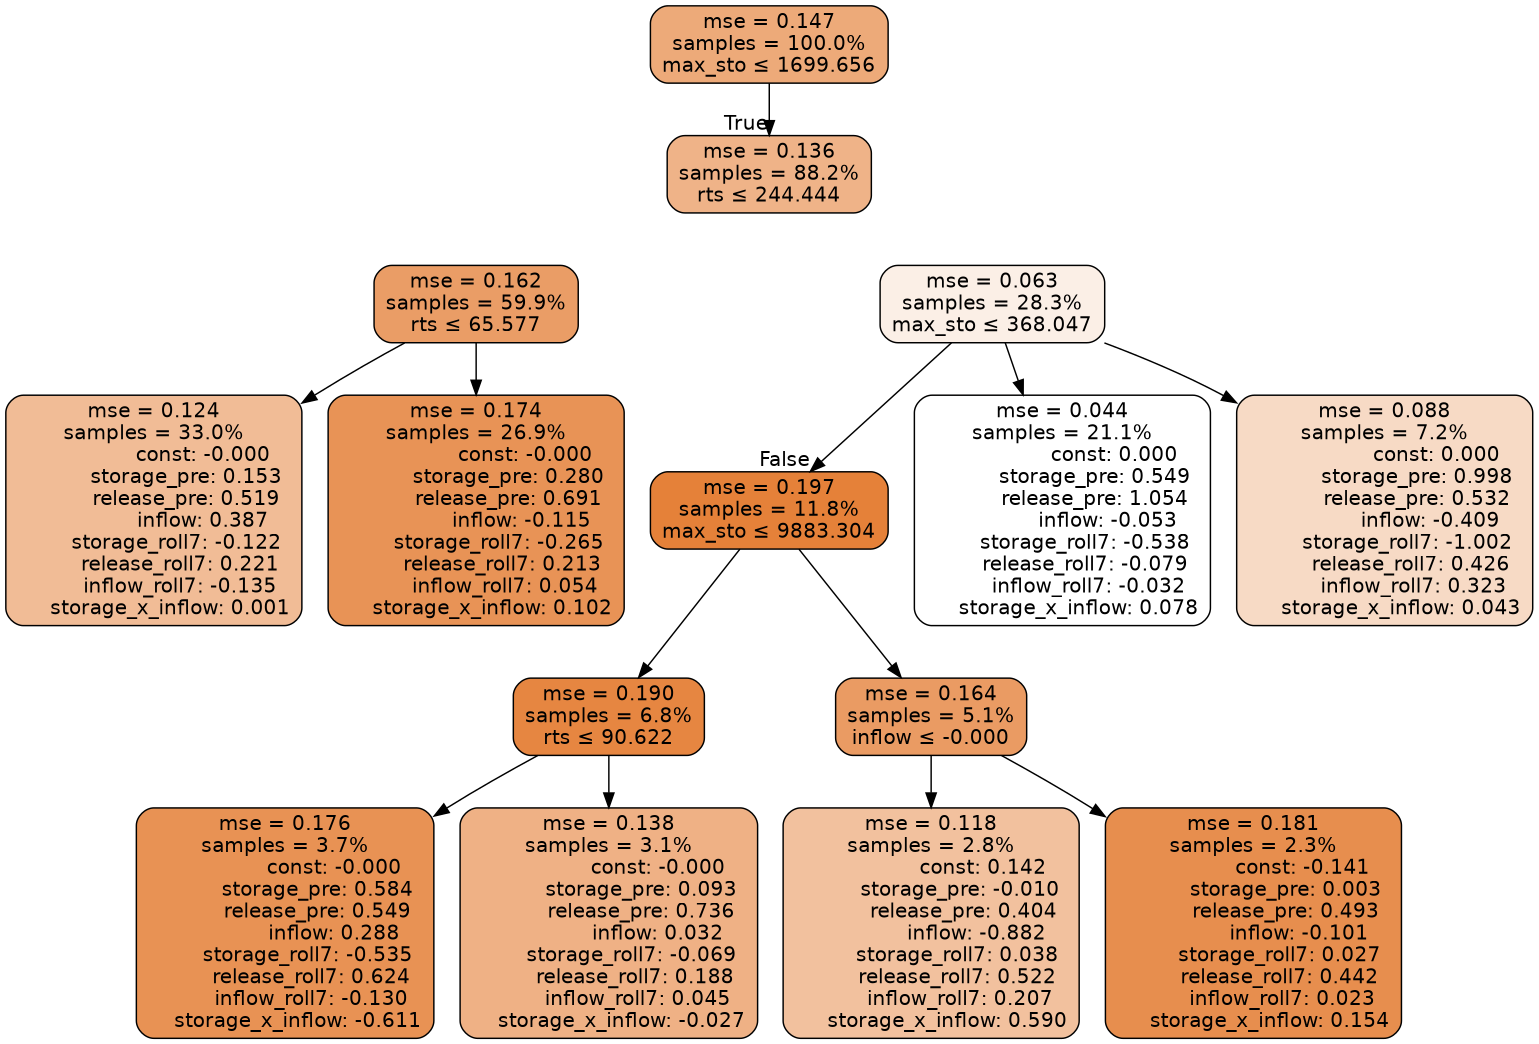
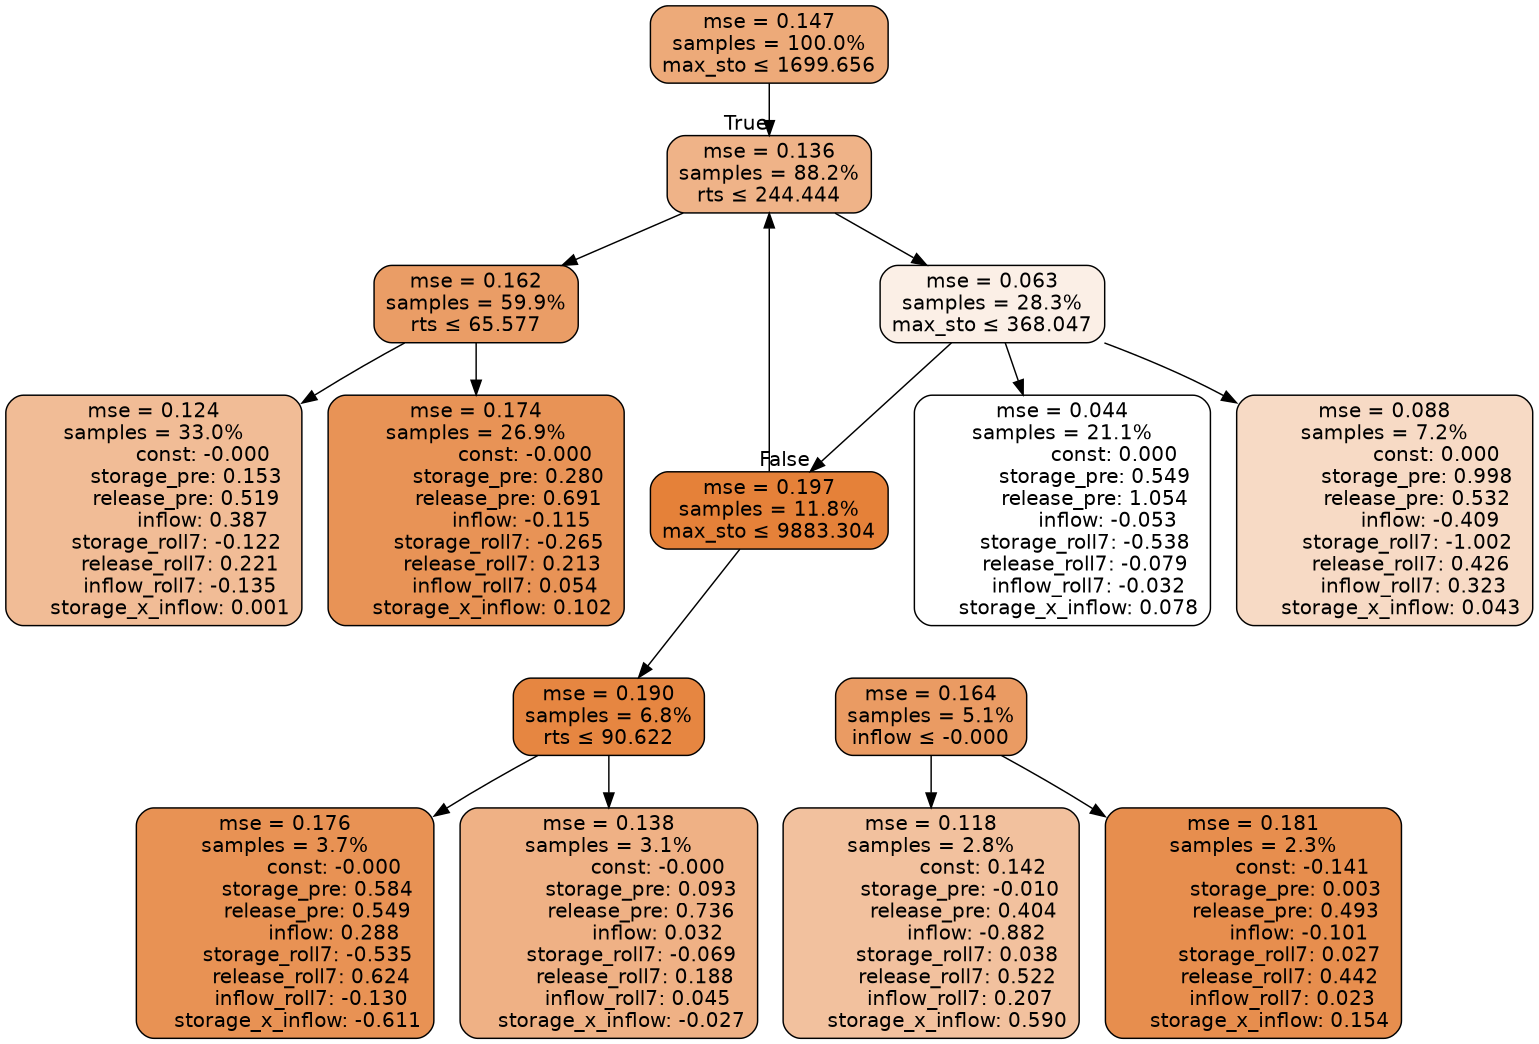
edge "mse = 0.136 samples = 88.2% rts ≤ 244.444" -> "mse = 0.063 samples = 28.3% max_sto ≤ 368.047": added
edge "mse = 0.136 samples = 88.2% rts ≤ 244.444" -> "mse = 0.162 samples = 59.9% rts ≤ 65.577": added
edge "mse = 0.197 samples = 11.8% max_sto ≤ 9883.304" -> "mse = 0.164 samples = 5.1% inflow ≤ -0.000": now "mse = 0.197 samples = 11.8% max_sto ≤ 9883.304" -> "mse = 0.136 samples = 88.2% rts ≤ 244.444"
